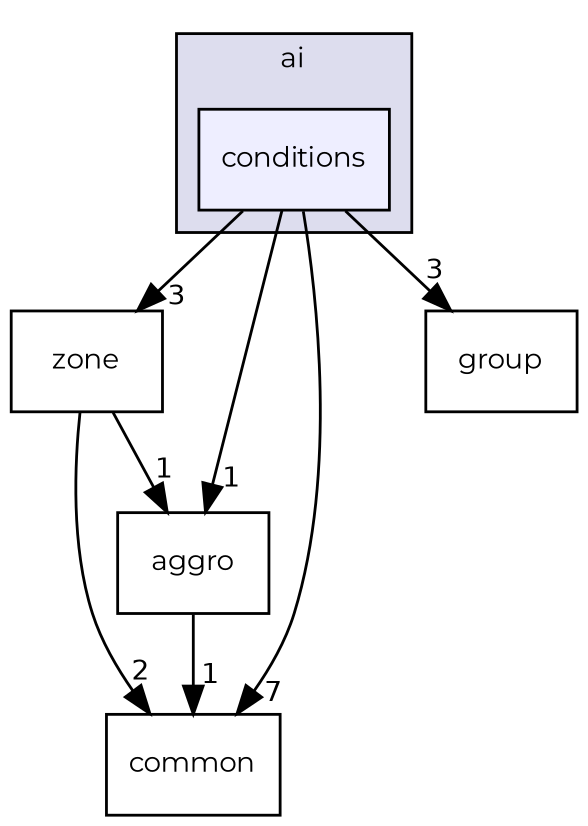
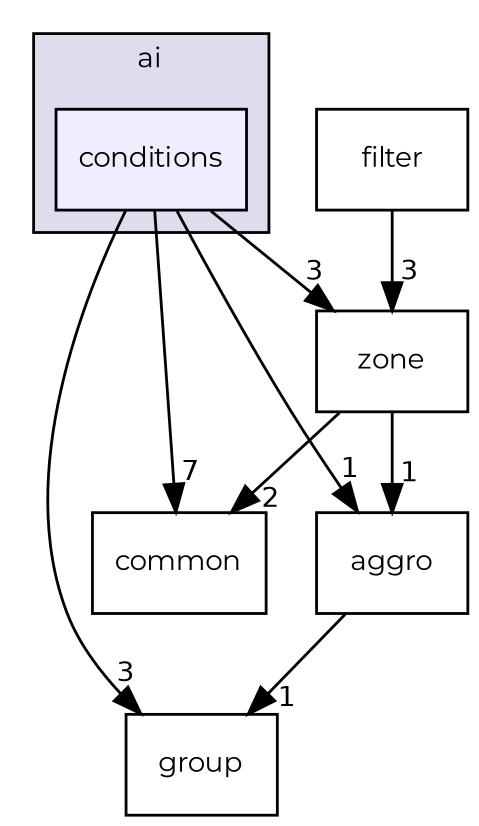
node "filter": added
edge "aggro" -> "common": now "aggro" -> "group"
